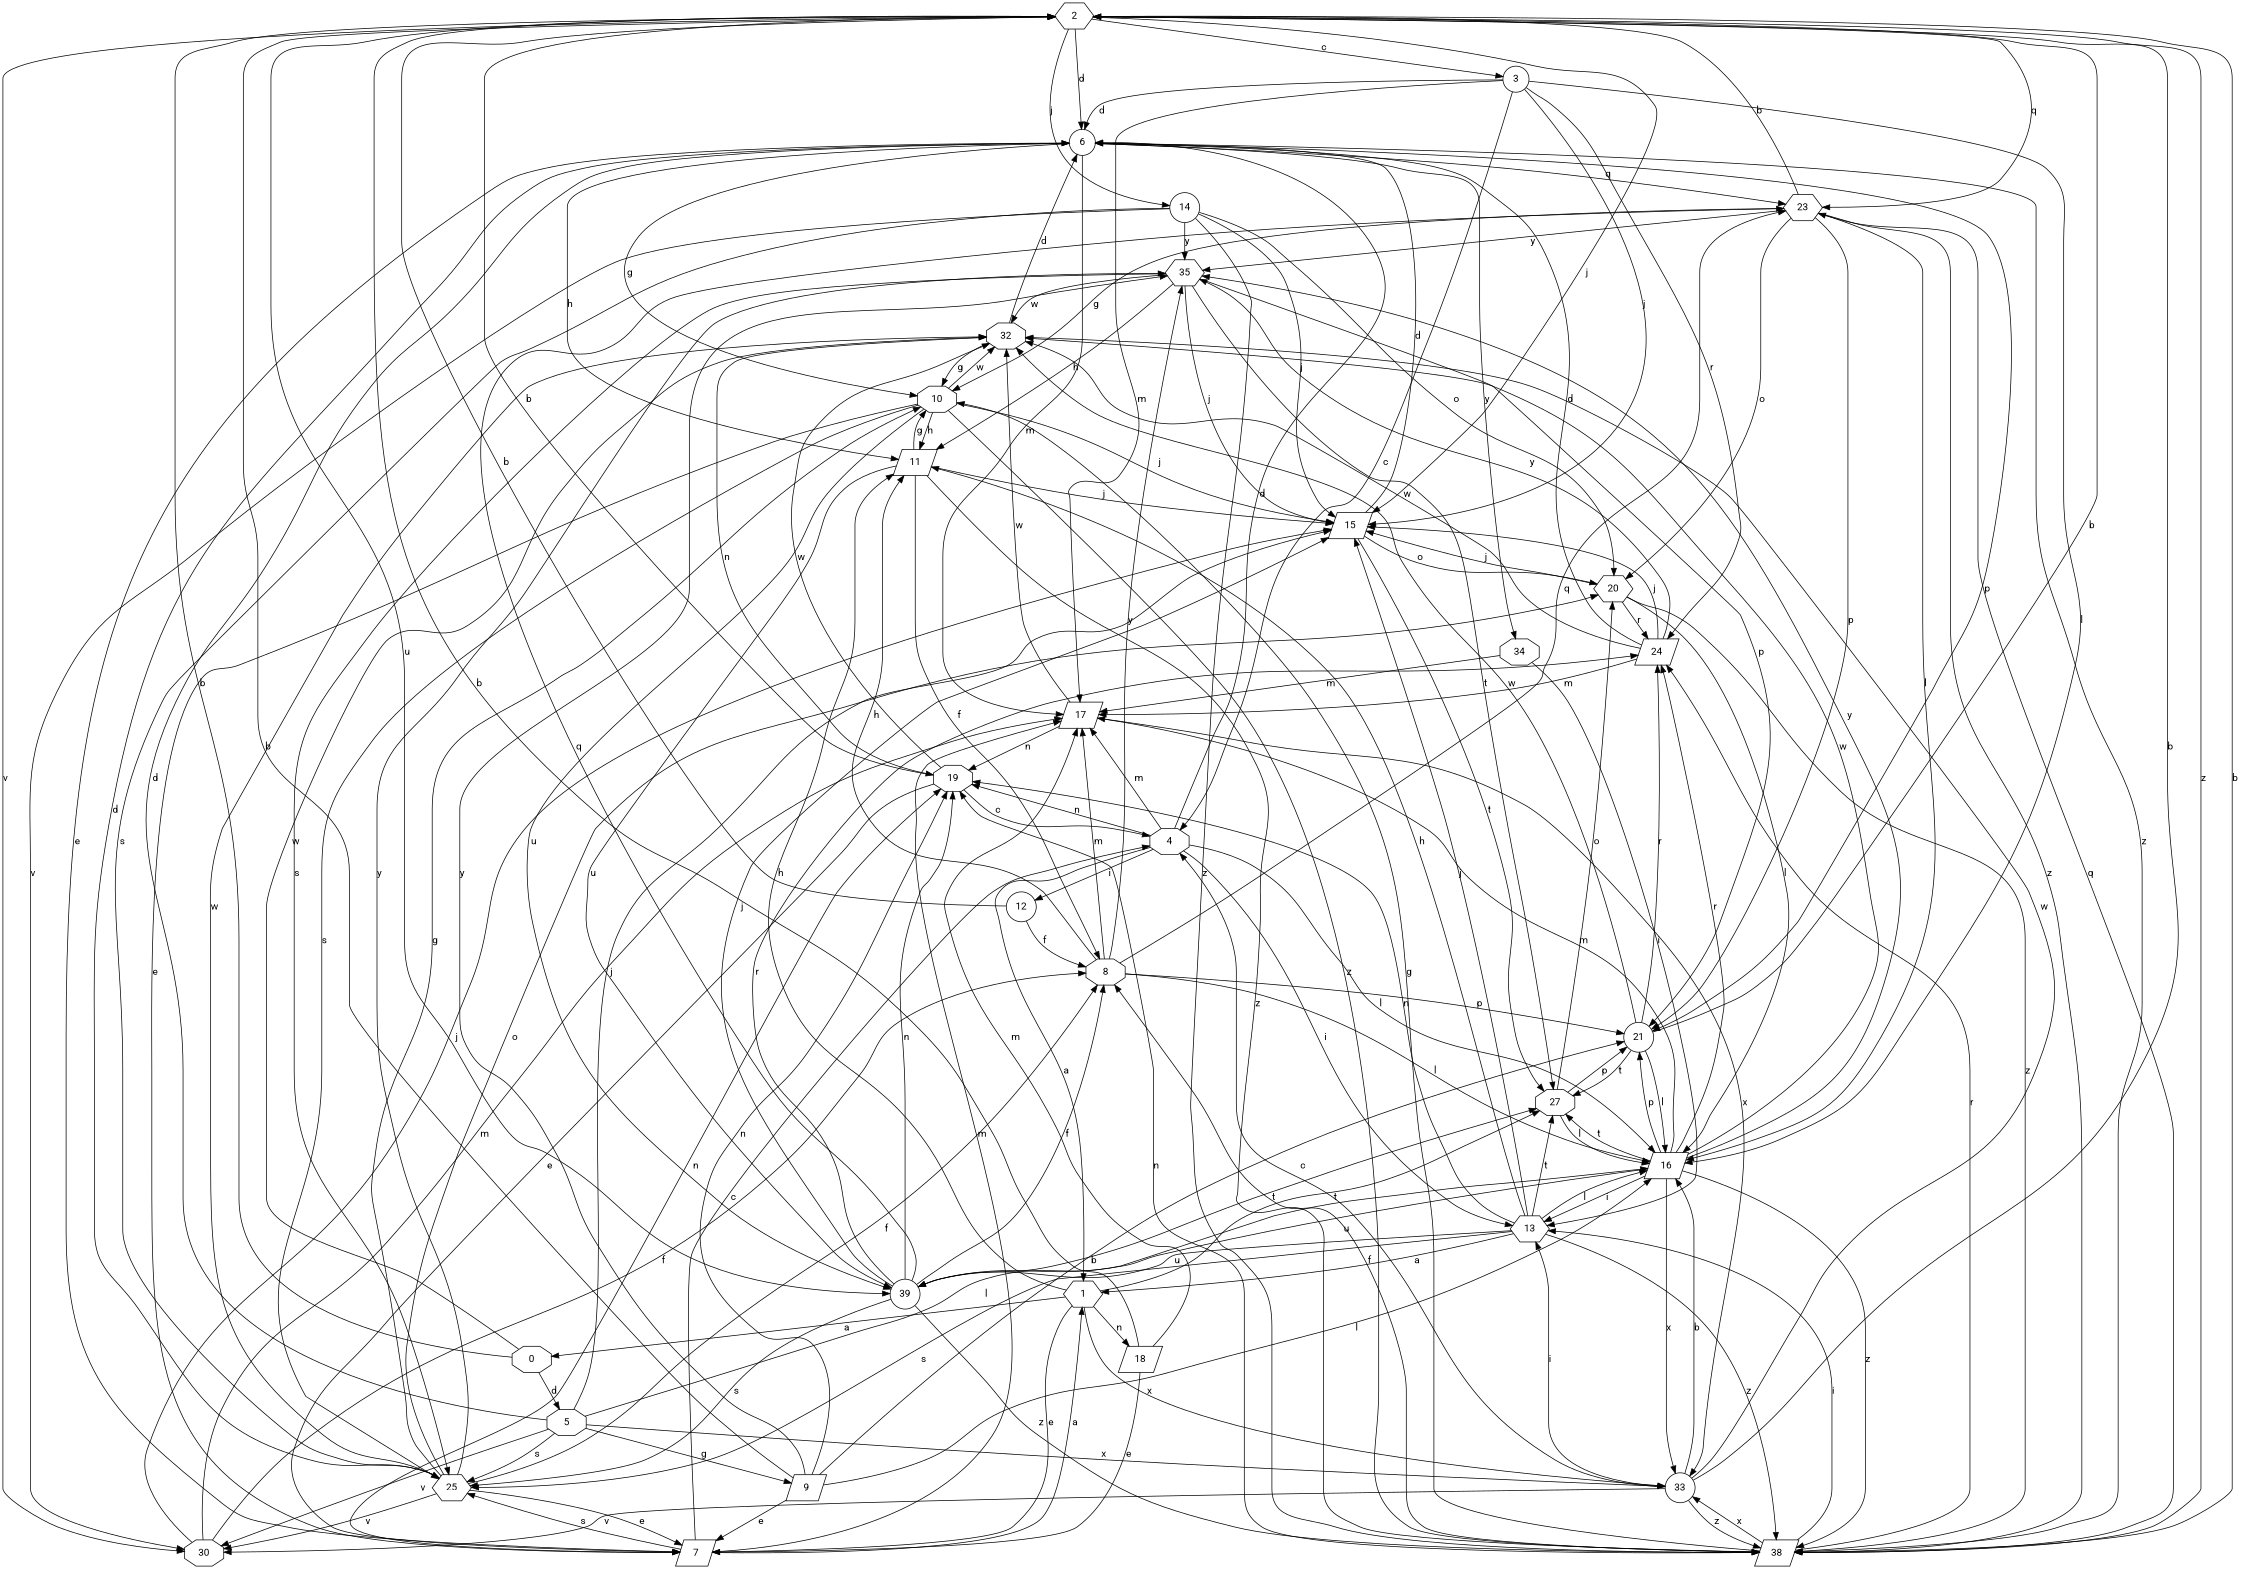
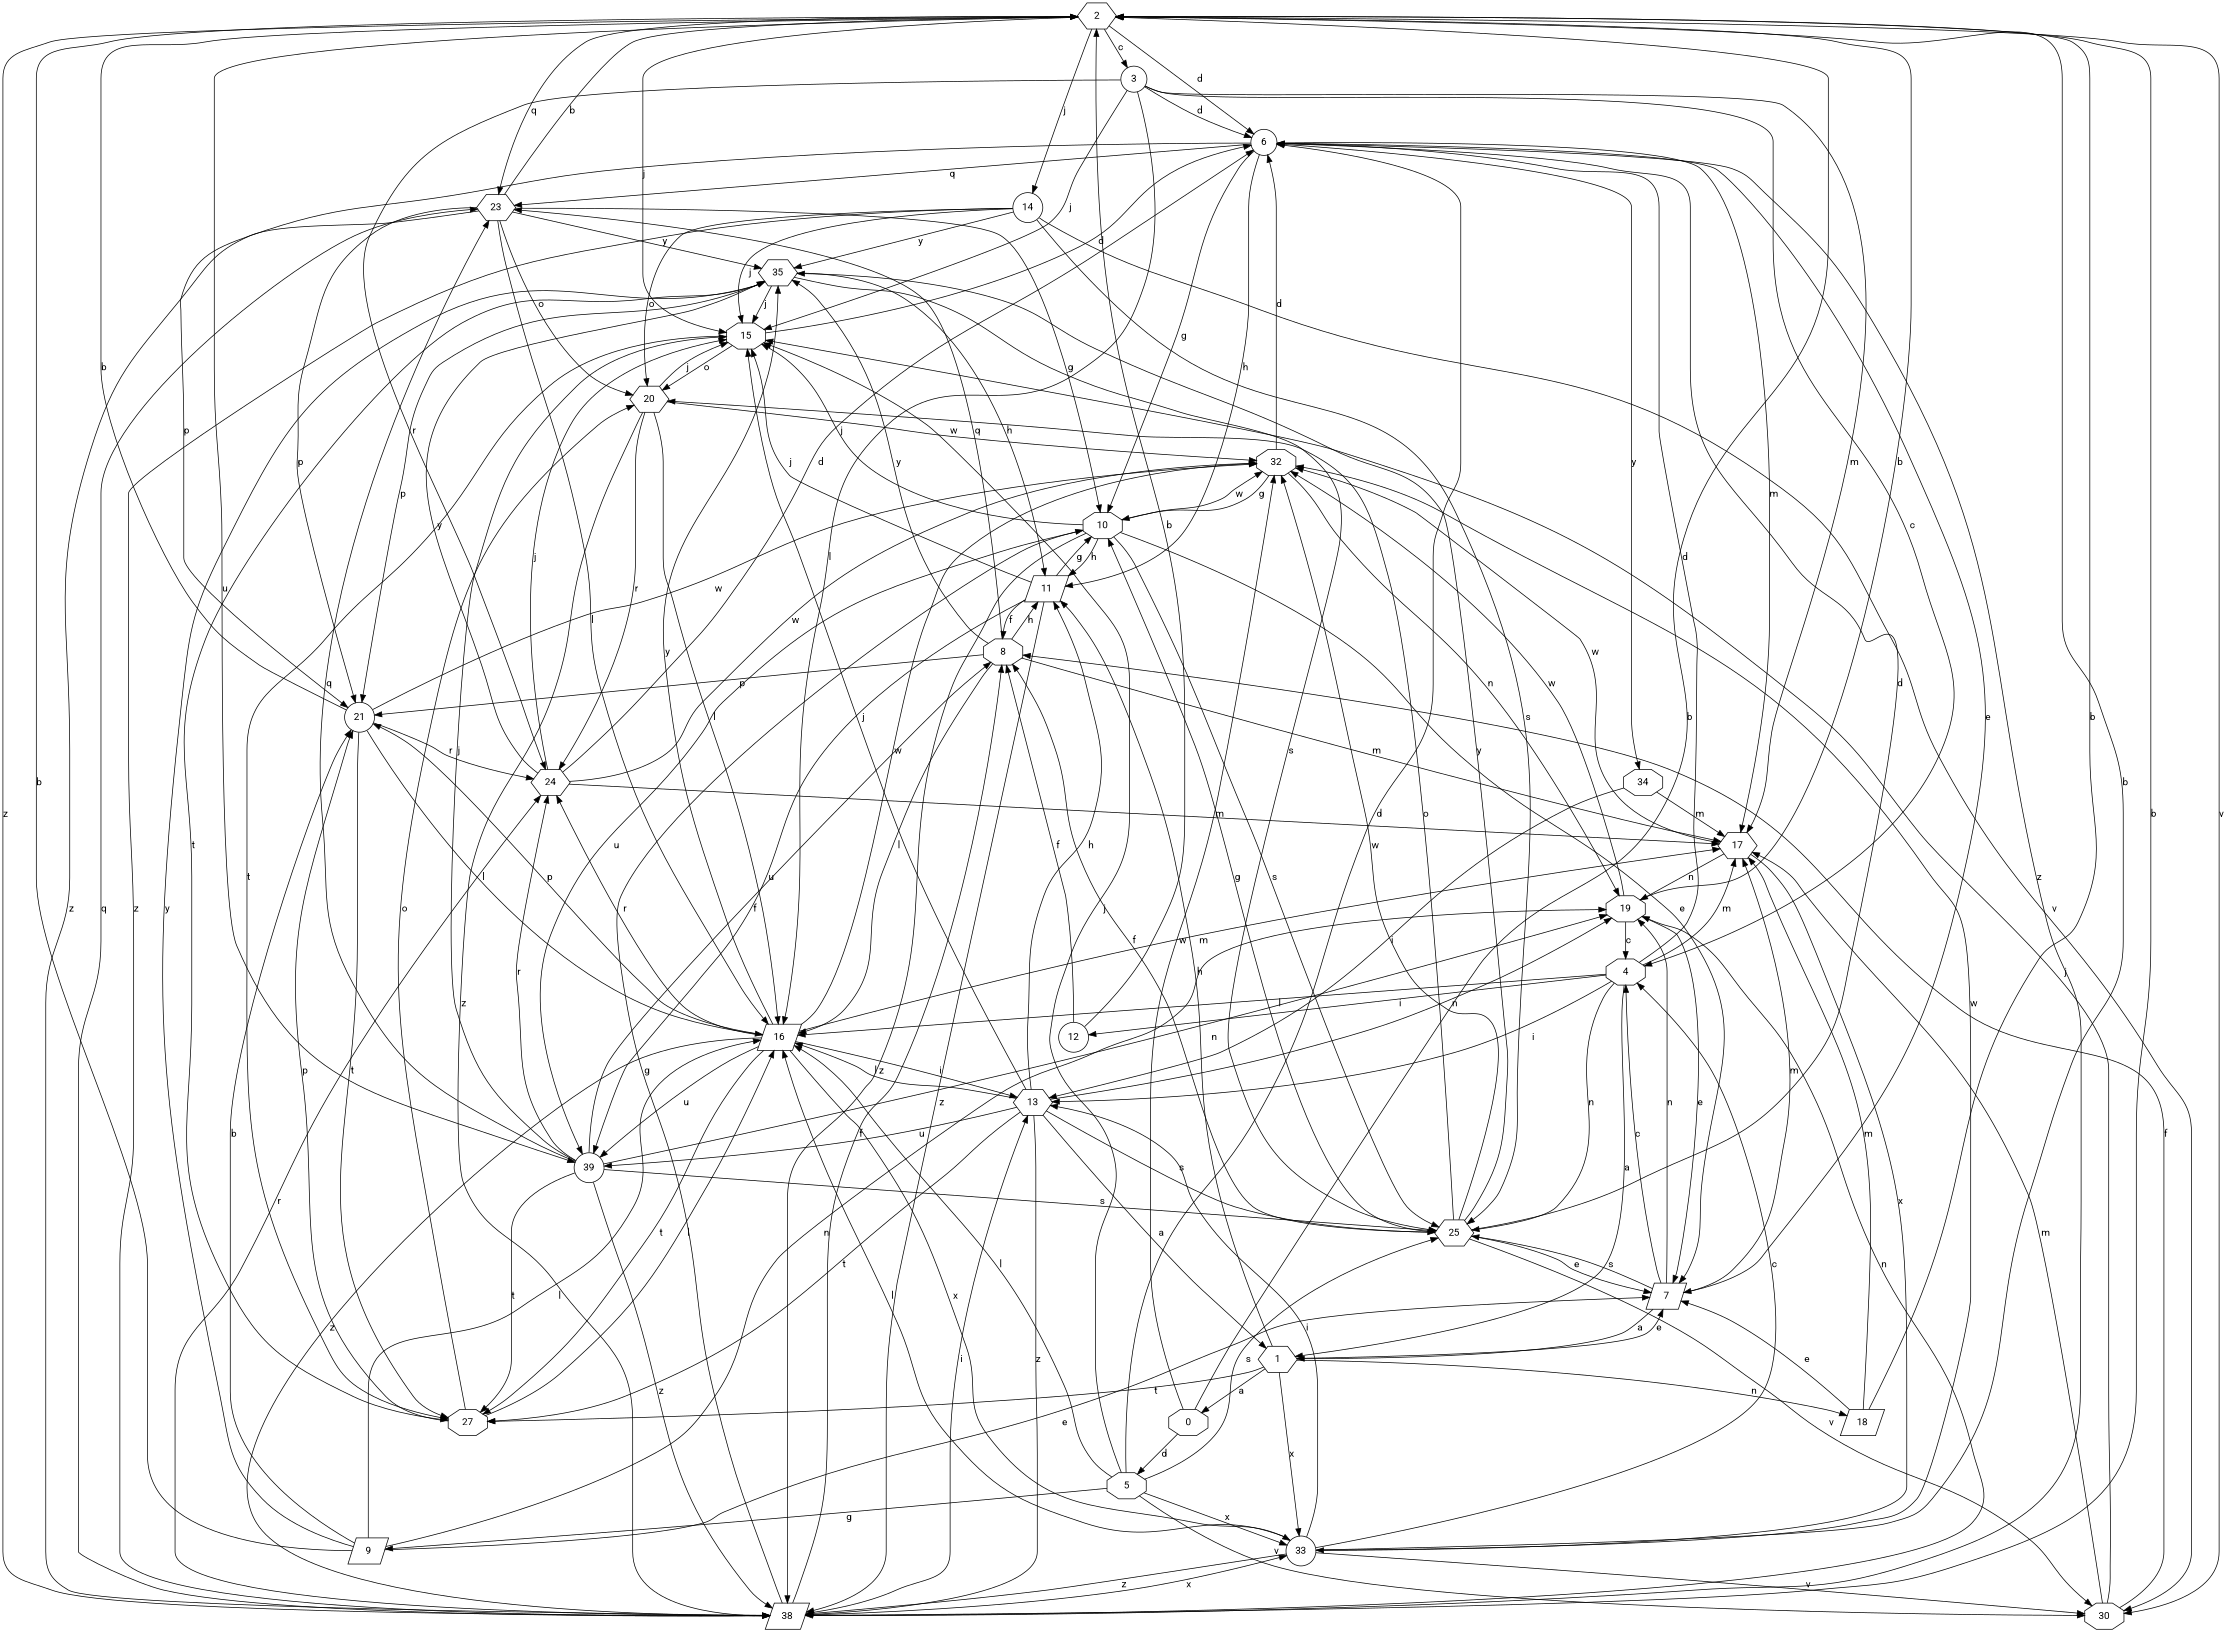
edge "35" -> "32": now "20" -> "32"
node "15": shape parallelogram -> octagon
node "24": shape parallelogram -> hexagon
node "17": shape parallelogram -> hexagon
edge "4" -> "19": now "4" -> "25"
edge "33" -> "16": label "b" -> "l"
